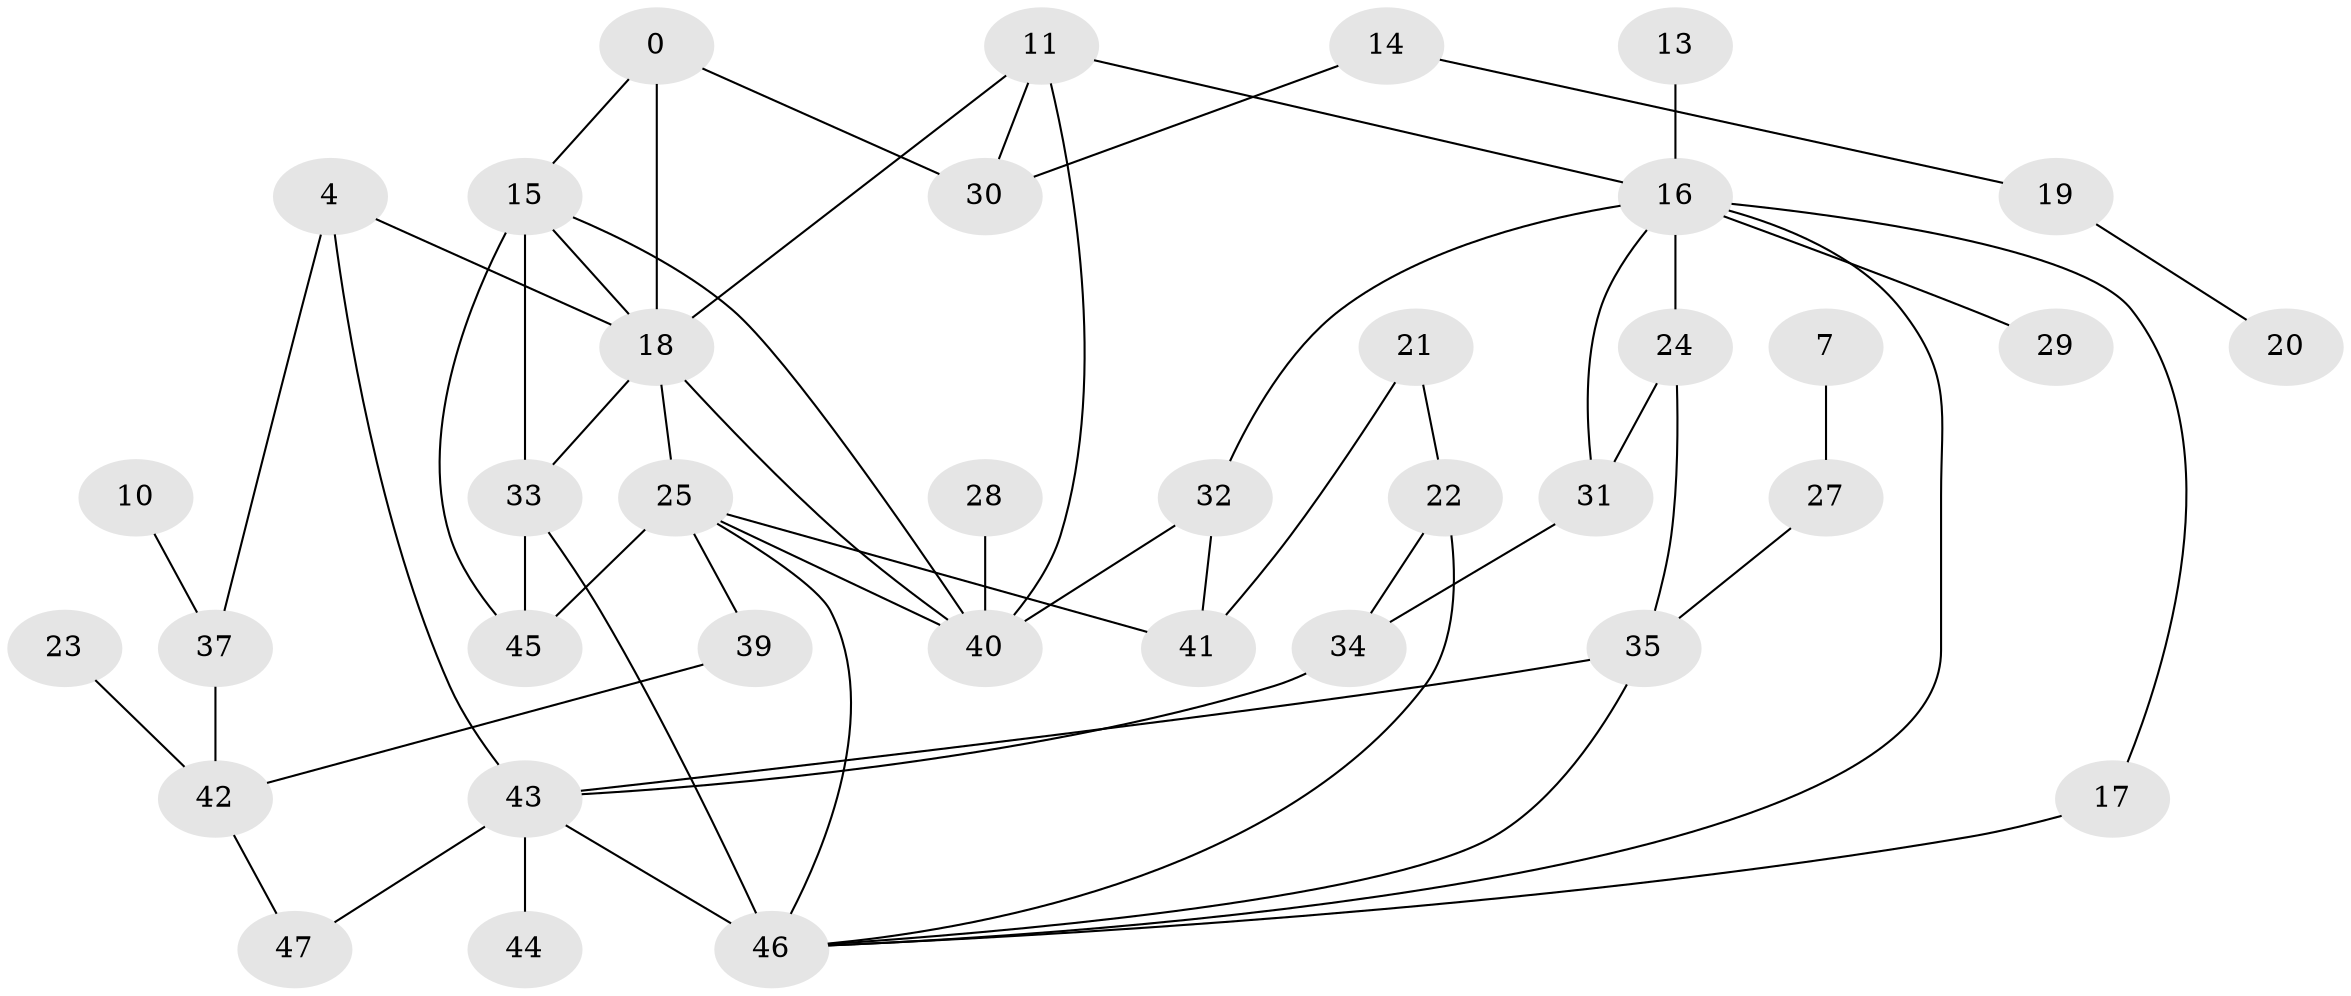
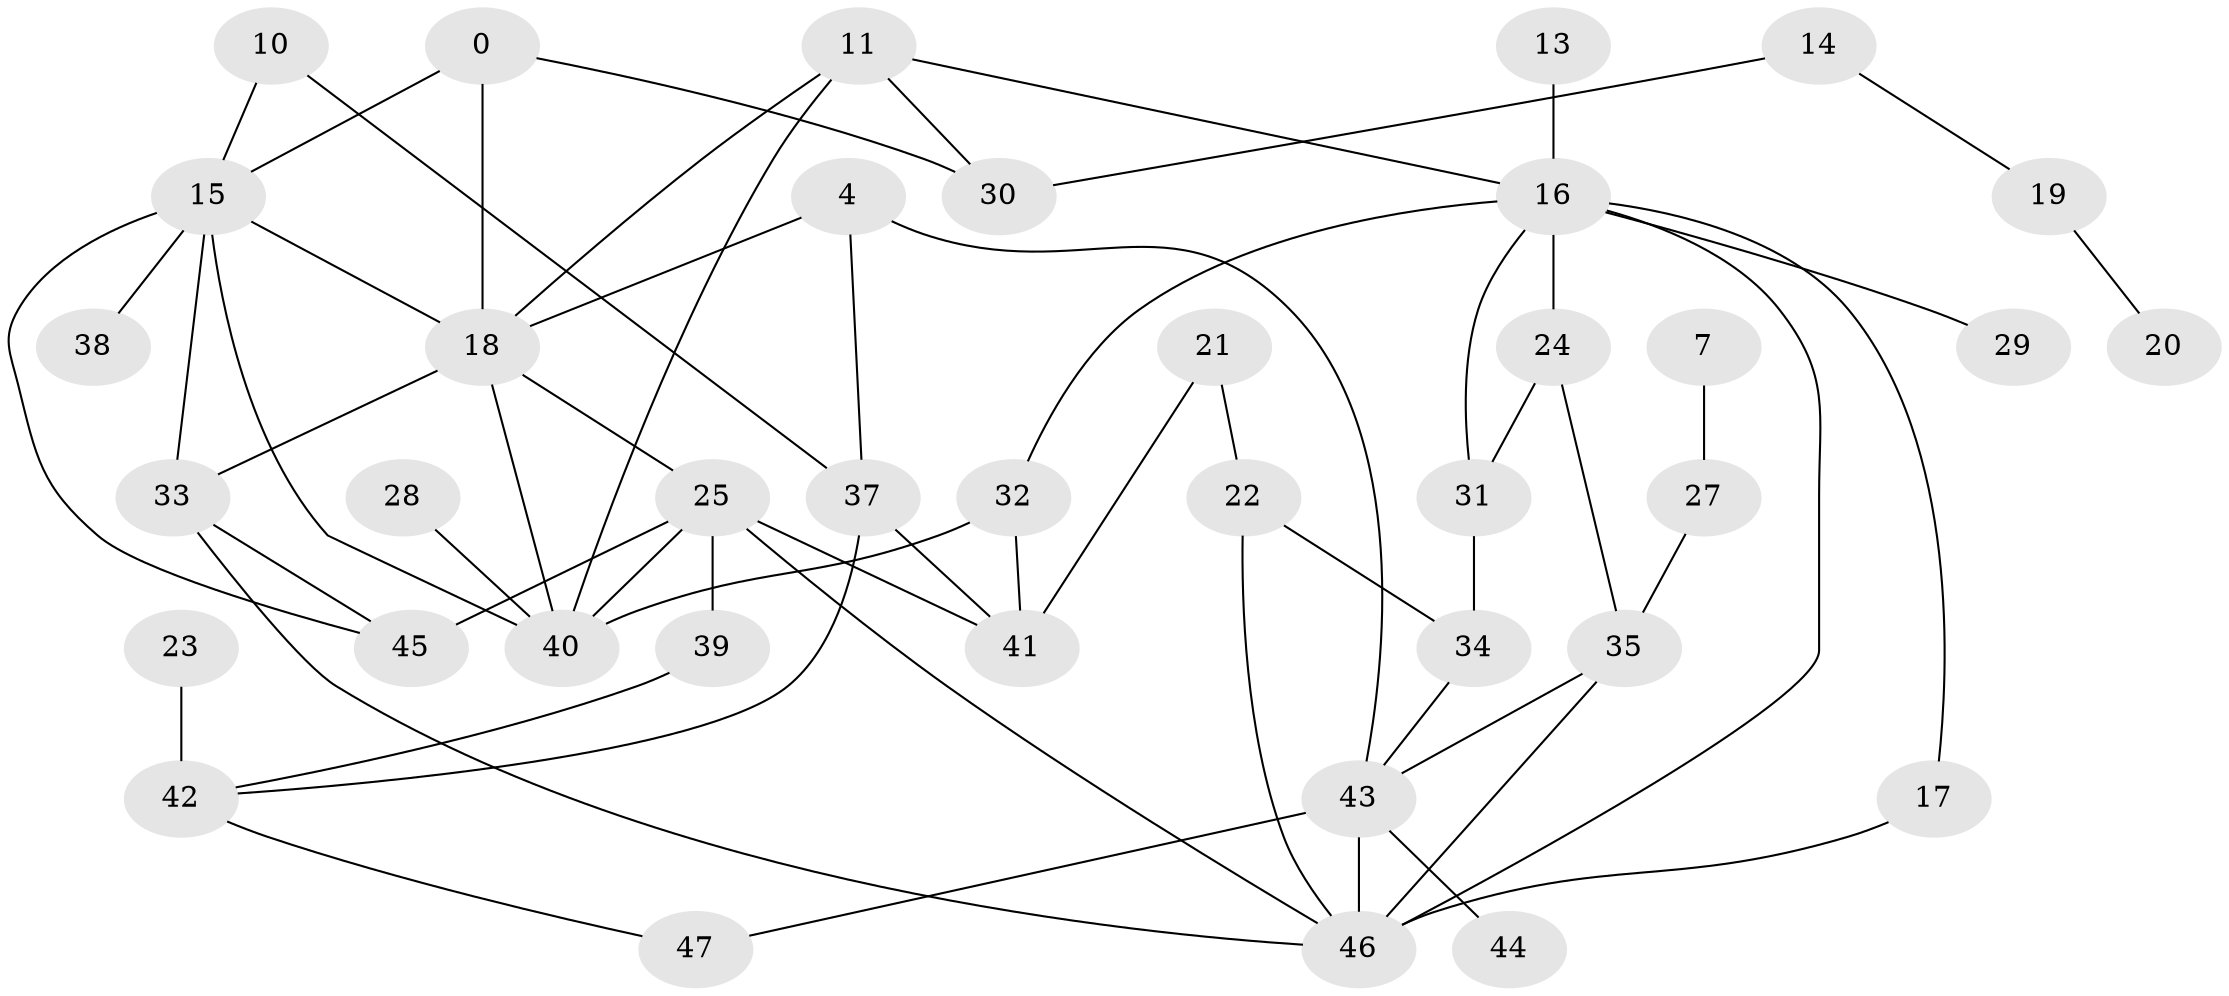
edge "10" -- "15": added
node "38": added
edge "37" -- "41": added
